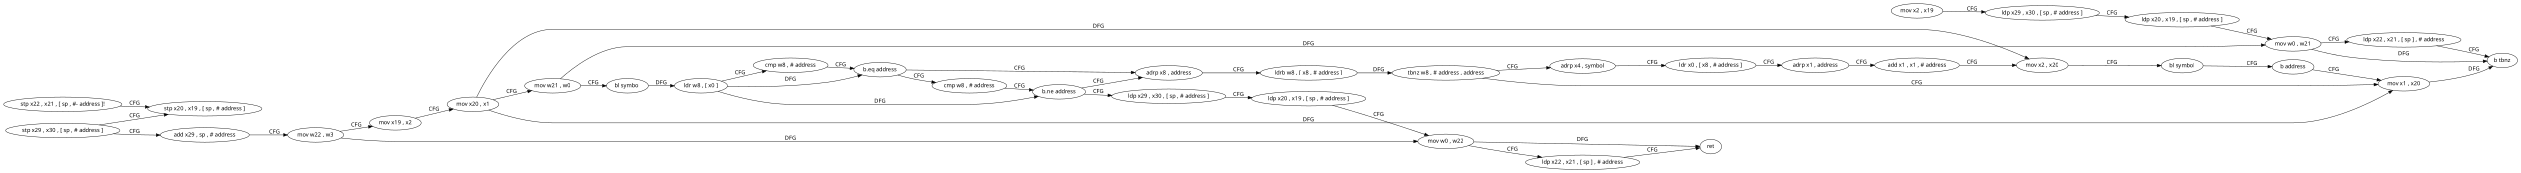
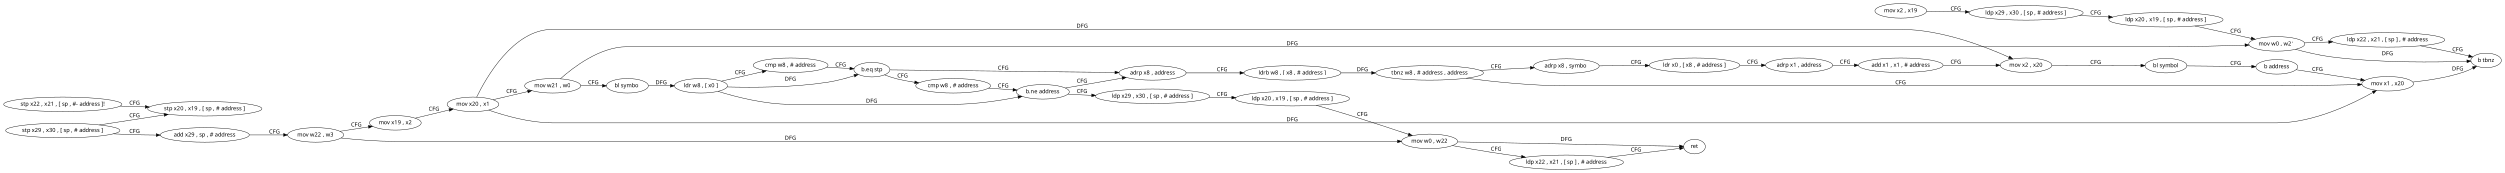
node "adrp x4 , symbol": label "adrp x4 , symbol" -> "adrp x8 , symbol"
node "b.eq address": label "b.eq address" -> "b.eq stp"
